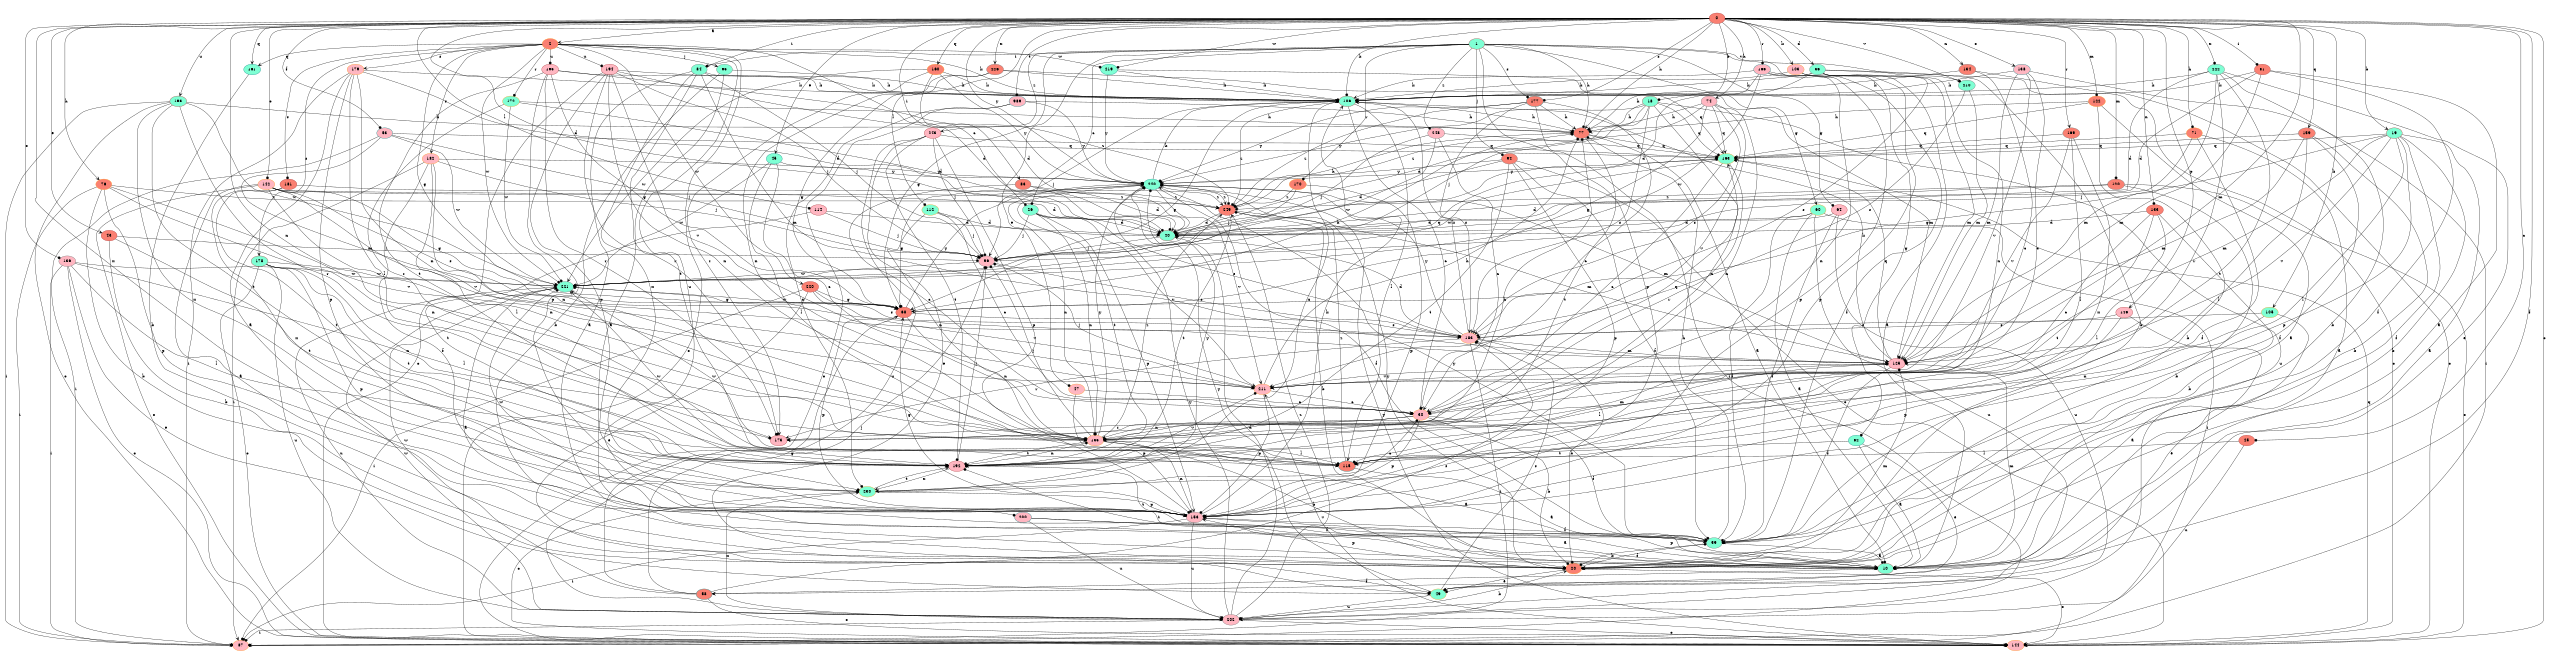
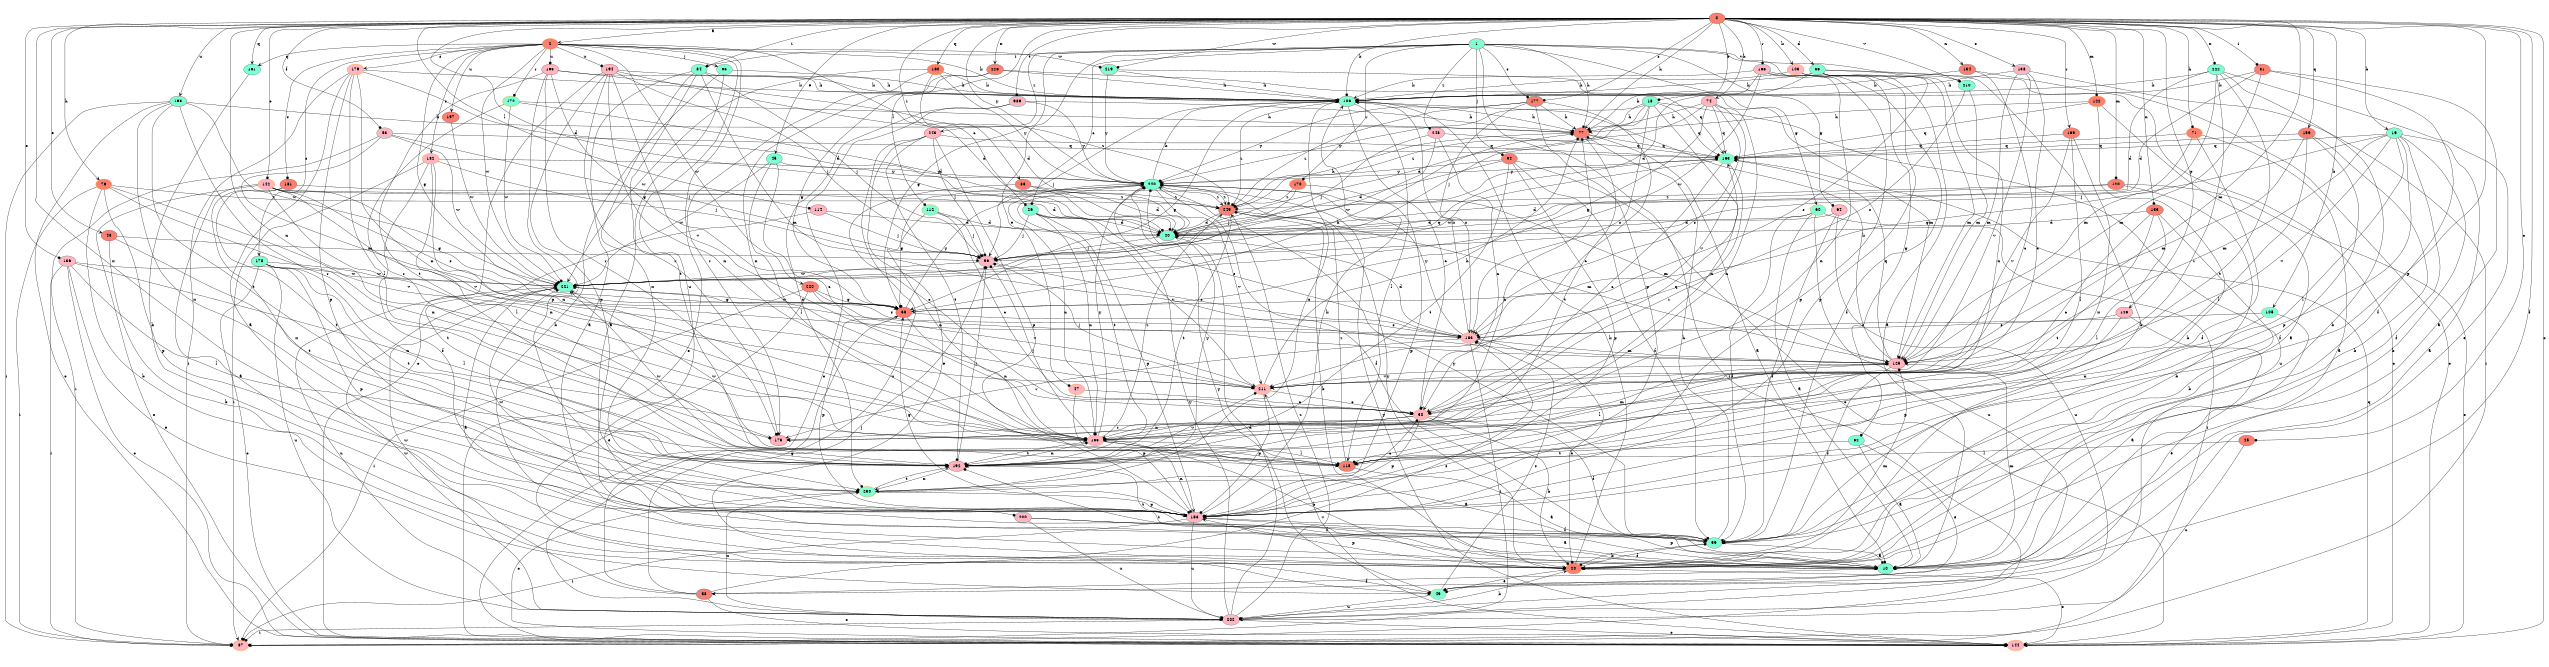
node "219": color teal -> brown
node "197": added
edge "20" -> "106": added, label "k"
edge "0" -> "153": added, label "p"
